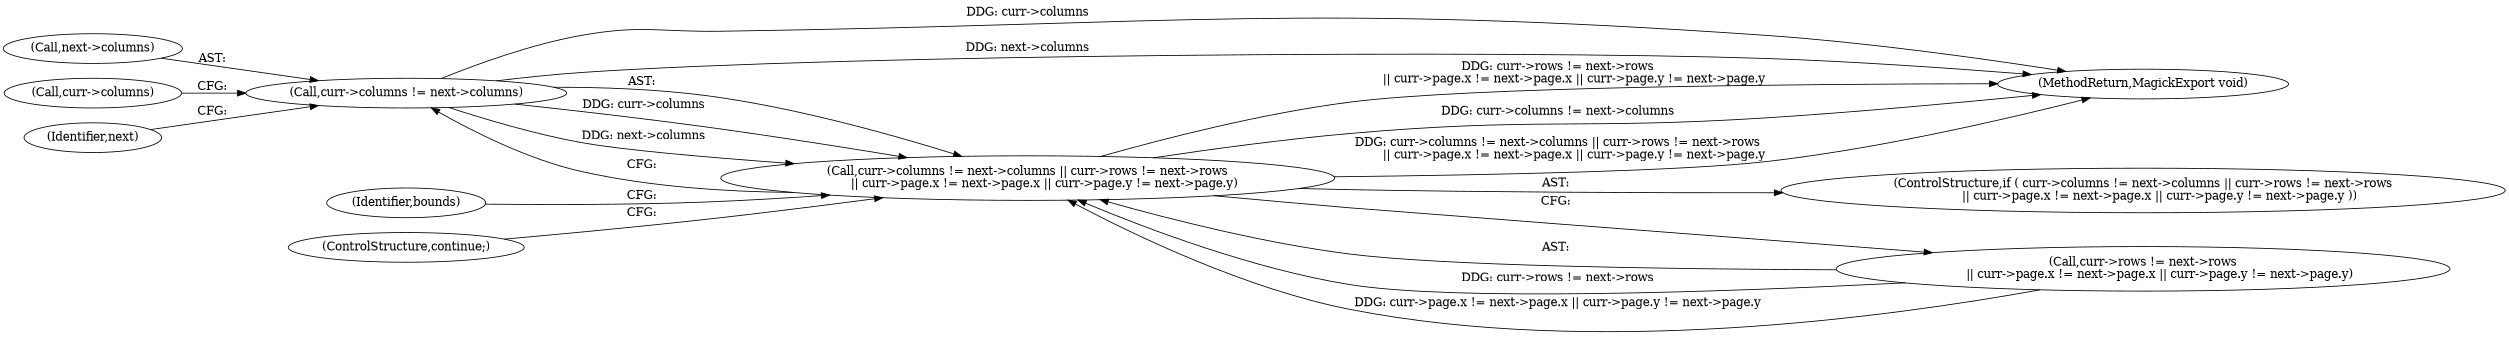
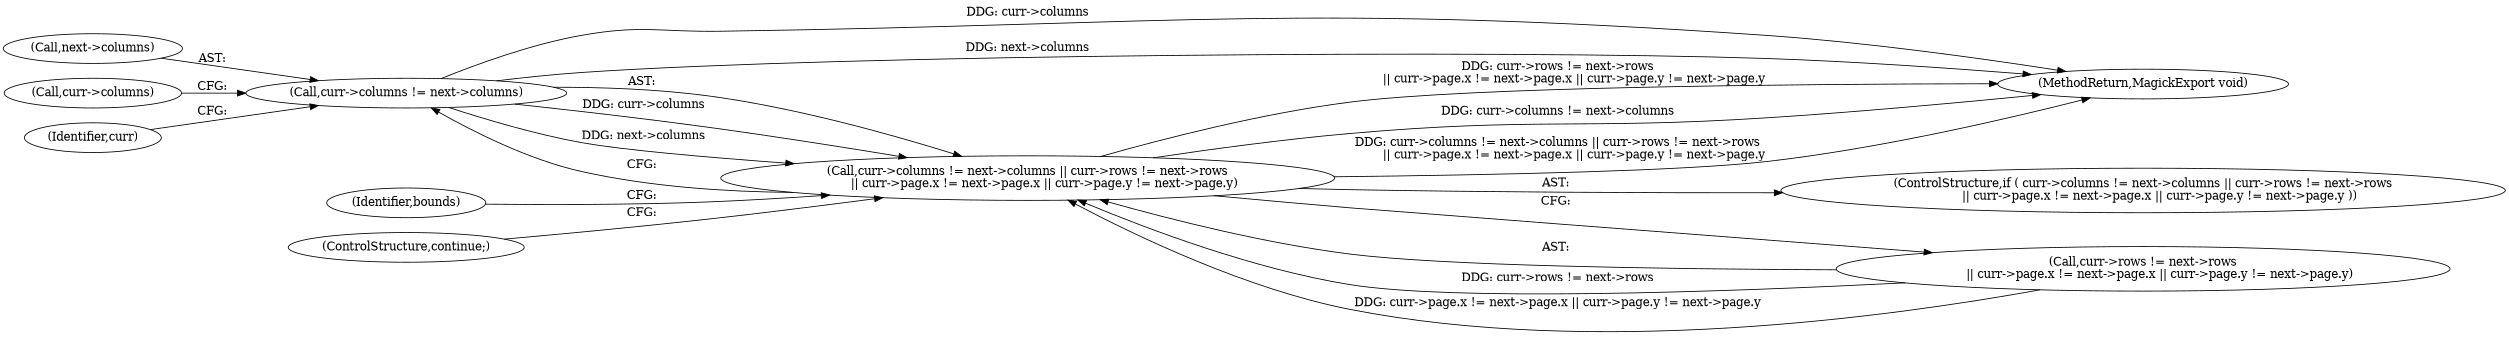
node "(Identifier,next)": label "(Identifier,next)" -> "(Identifier,curr)"
